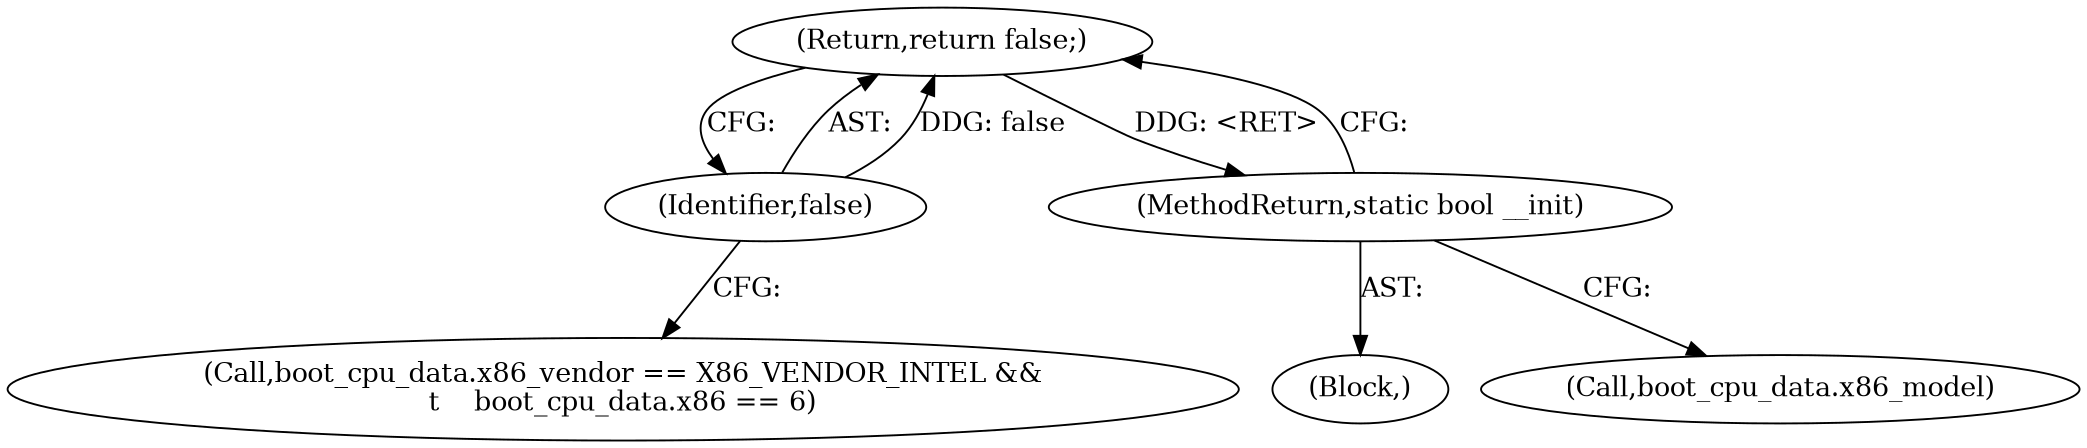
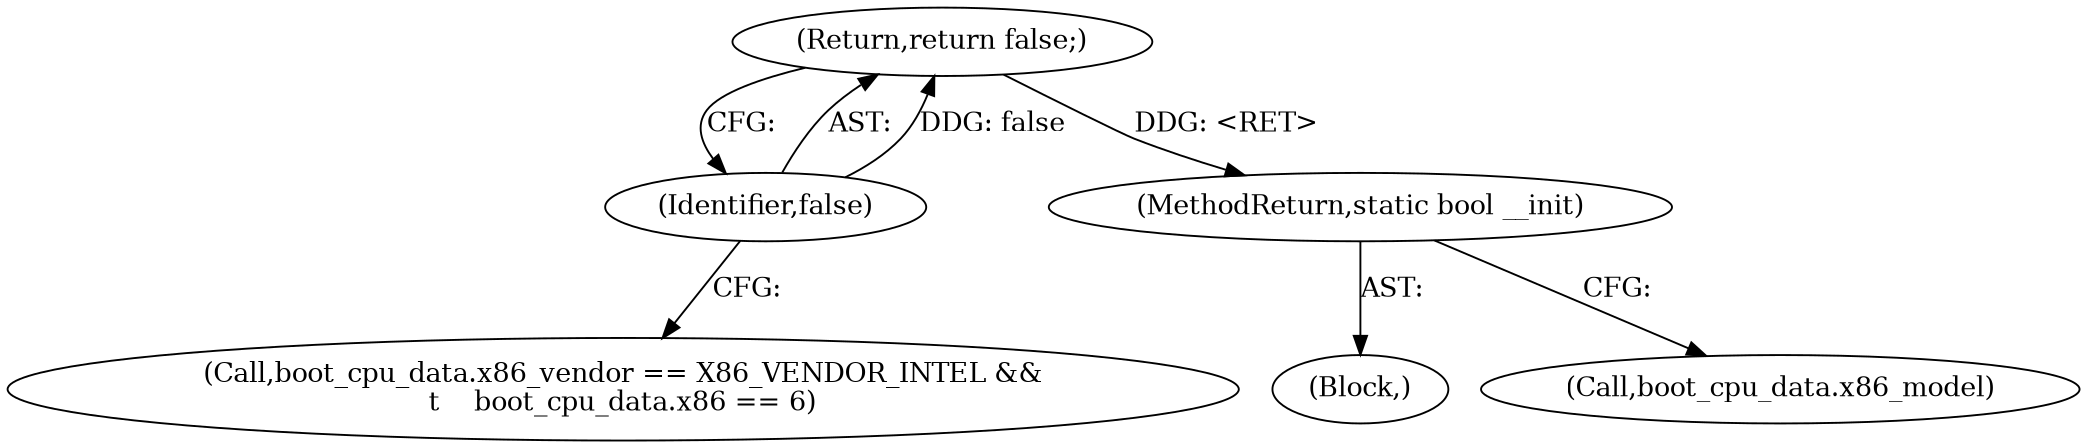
edge "(MethodReturn,static bool __init)" -> "(Return,return false;)": removed, label "CFG:"
